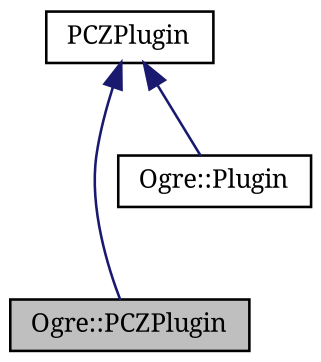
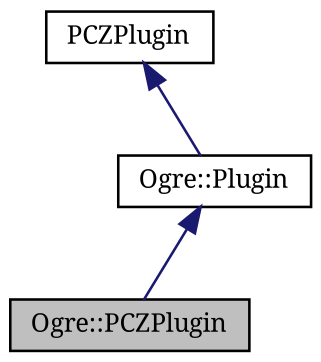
edge "Ogre::PCZPlugin" -> "PCZPlugin": now "Ogre::PCZPlugin" -> "Ogre::Plugin"
